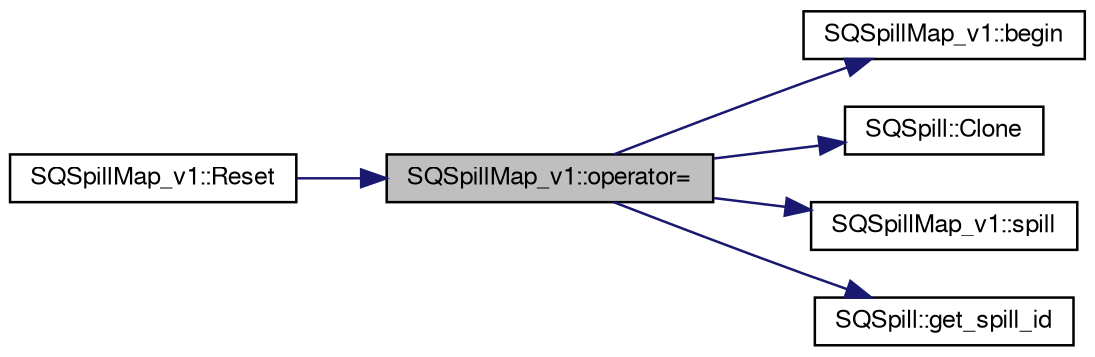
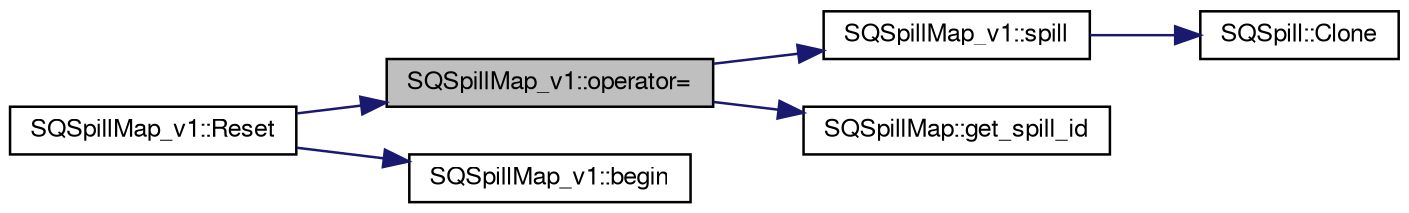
edge "SQSpillMap_v1::operator=" -> "SQSpillMap_v1::begin": now "SQSpillMap_v1::Reset" -> "SQSpillMap_v1::begin"
edge "SQSpillMap_v1::operator=" -> "SQSpill::Clone": now "SQSpillMap_v1::spill" -> "SQSpill::Clone"
node "SQSpill::get_spill_id": label "SQSpill::get_spill_id" -> "SQSpillMap::get_spill_id"
